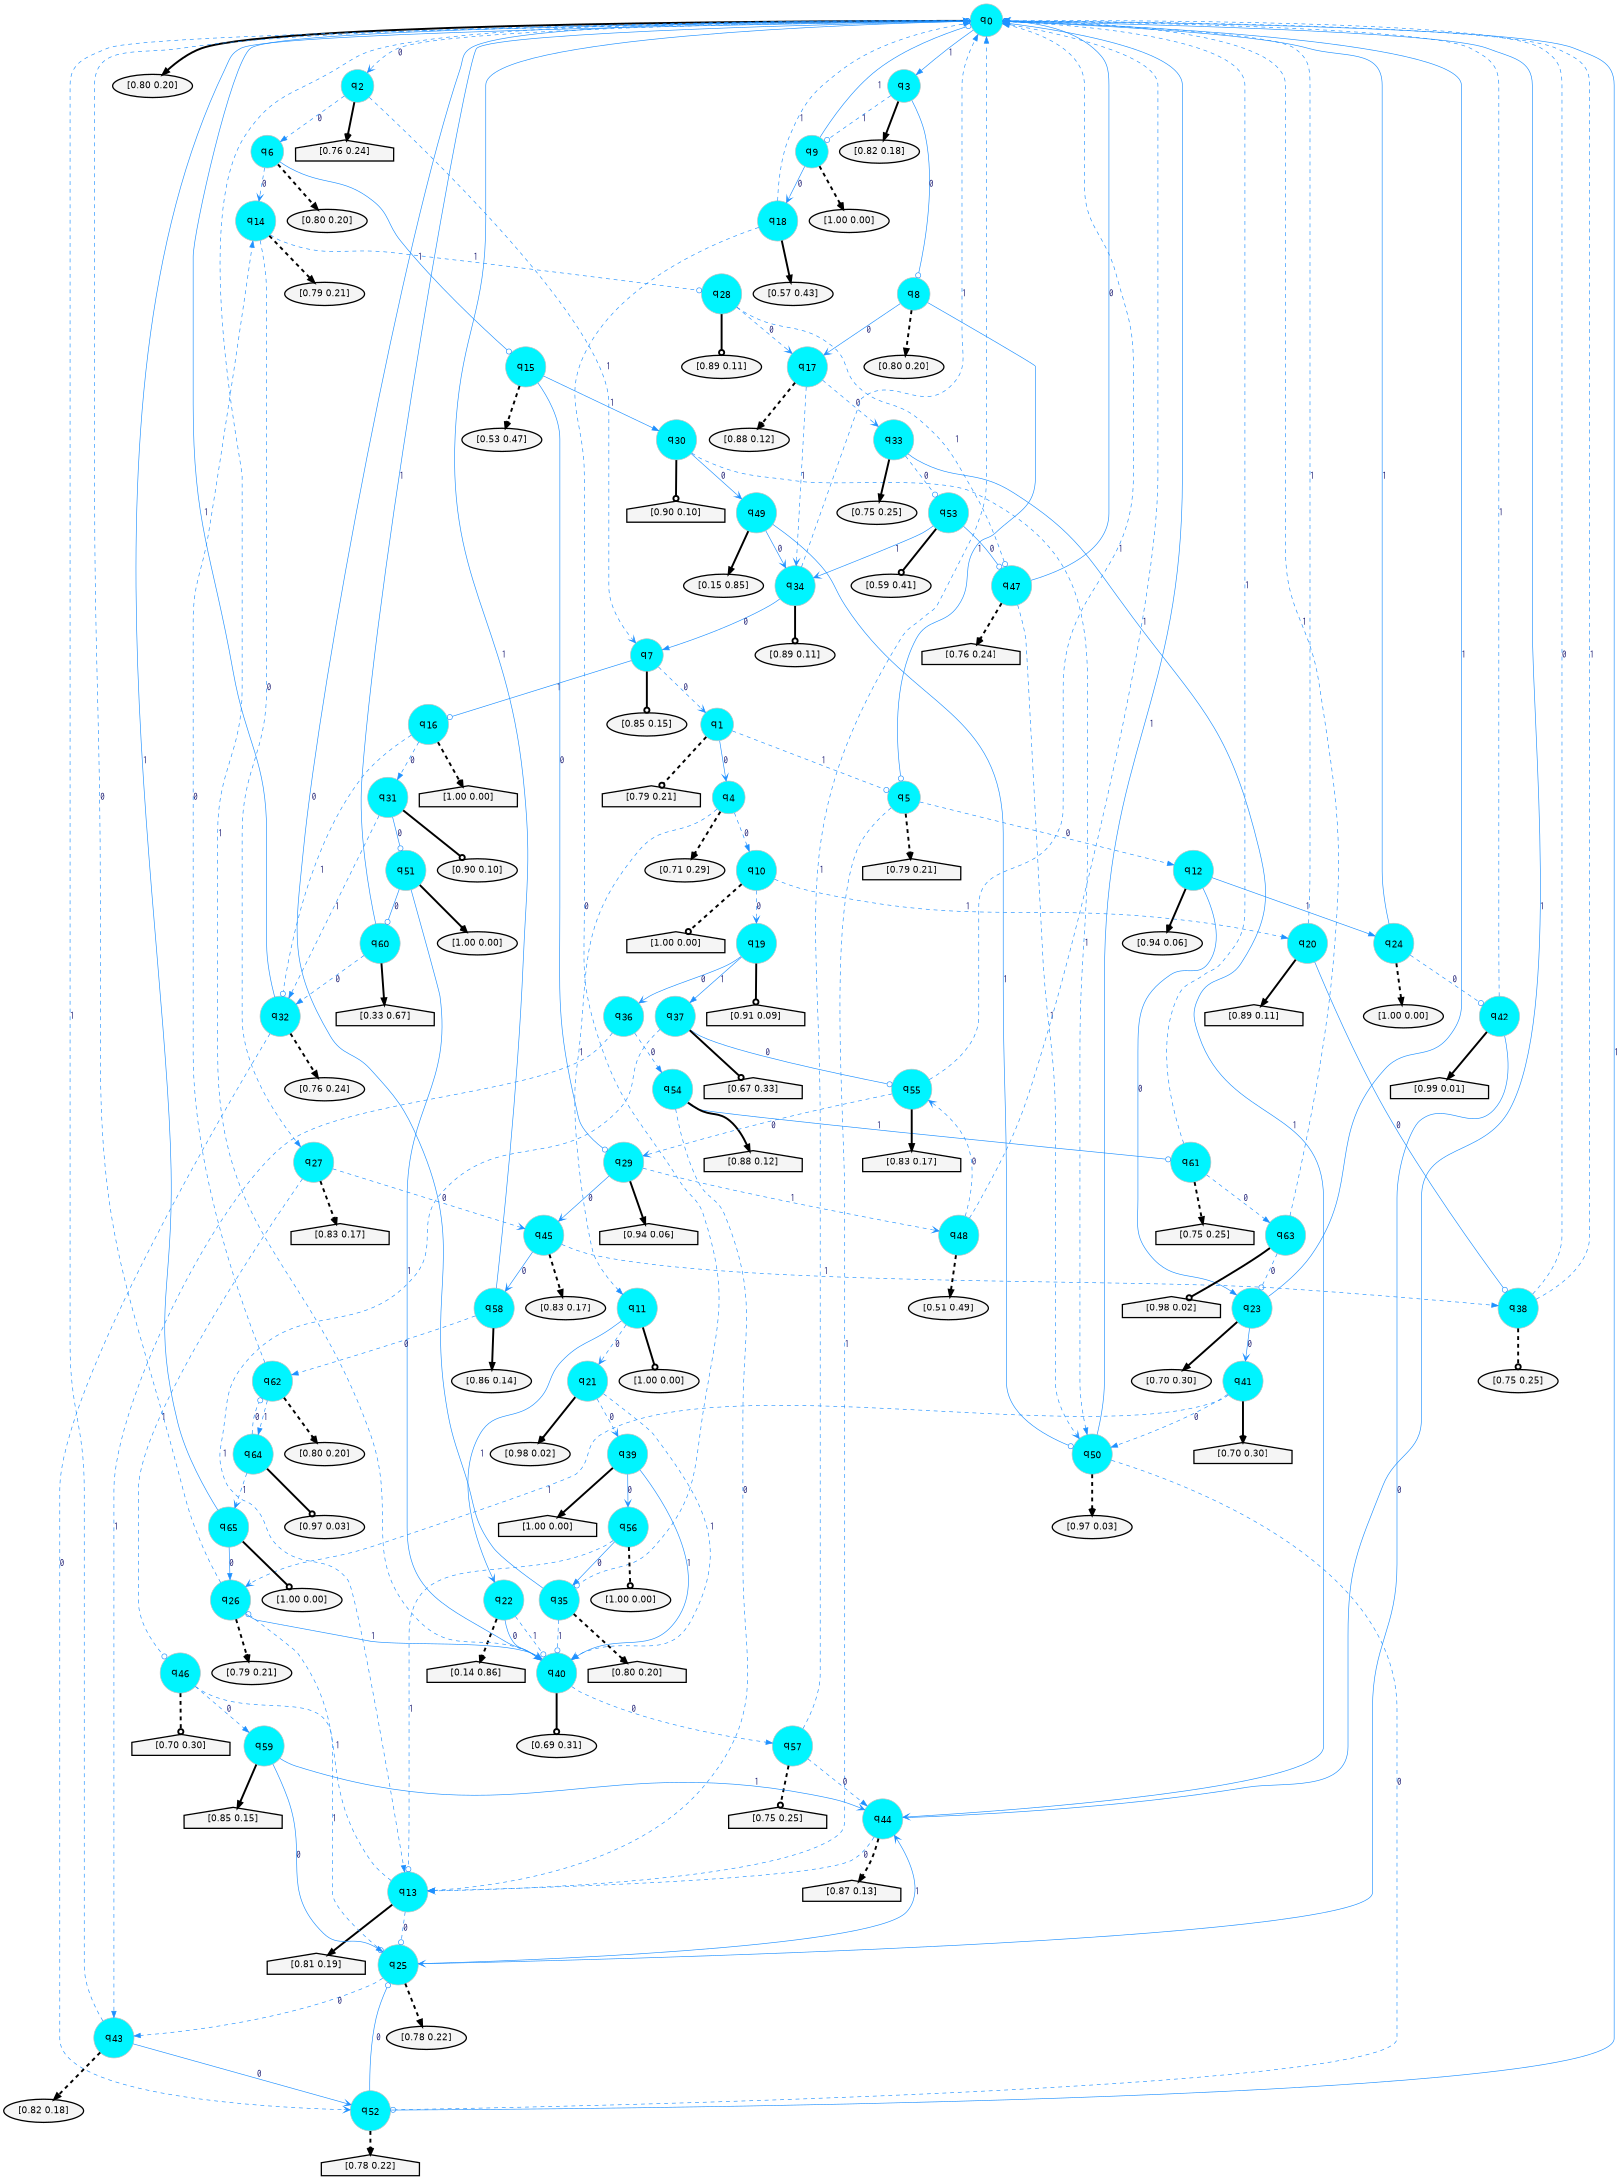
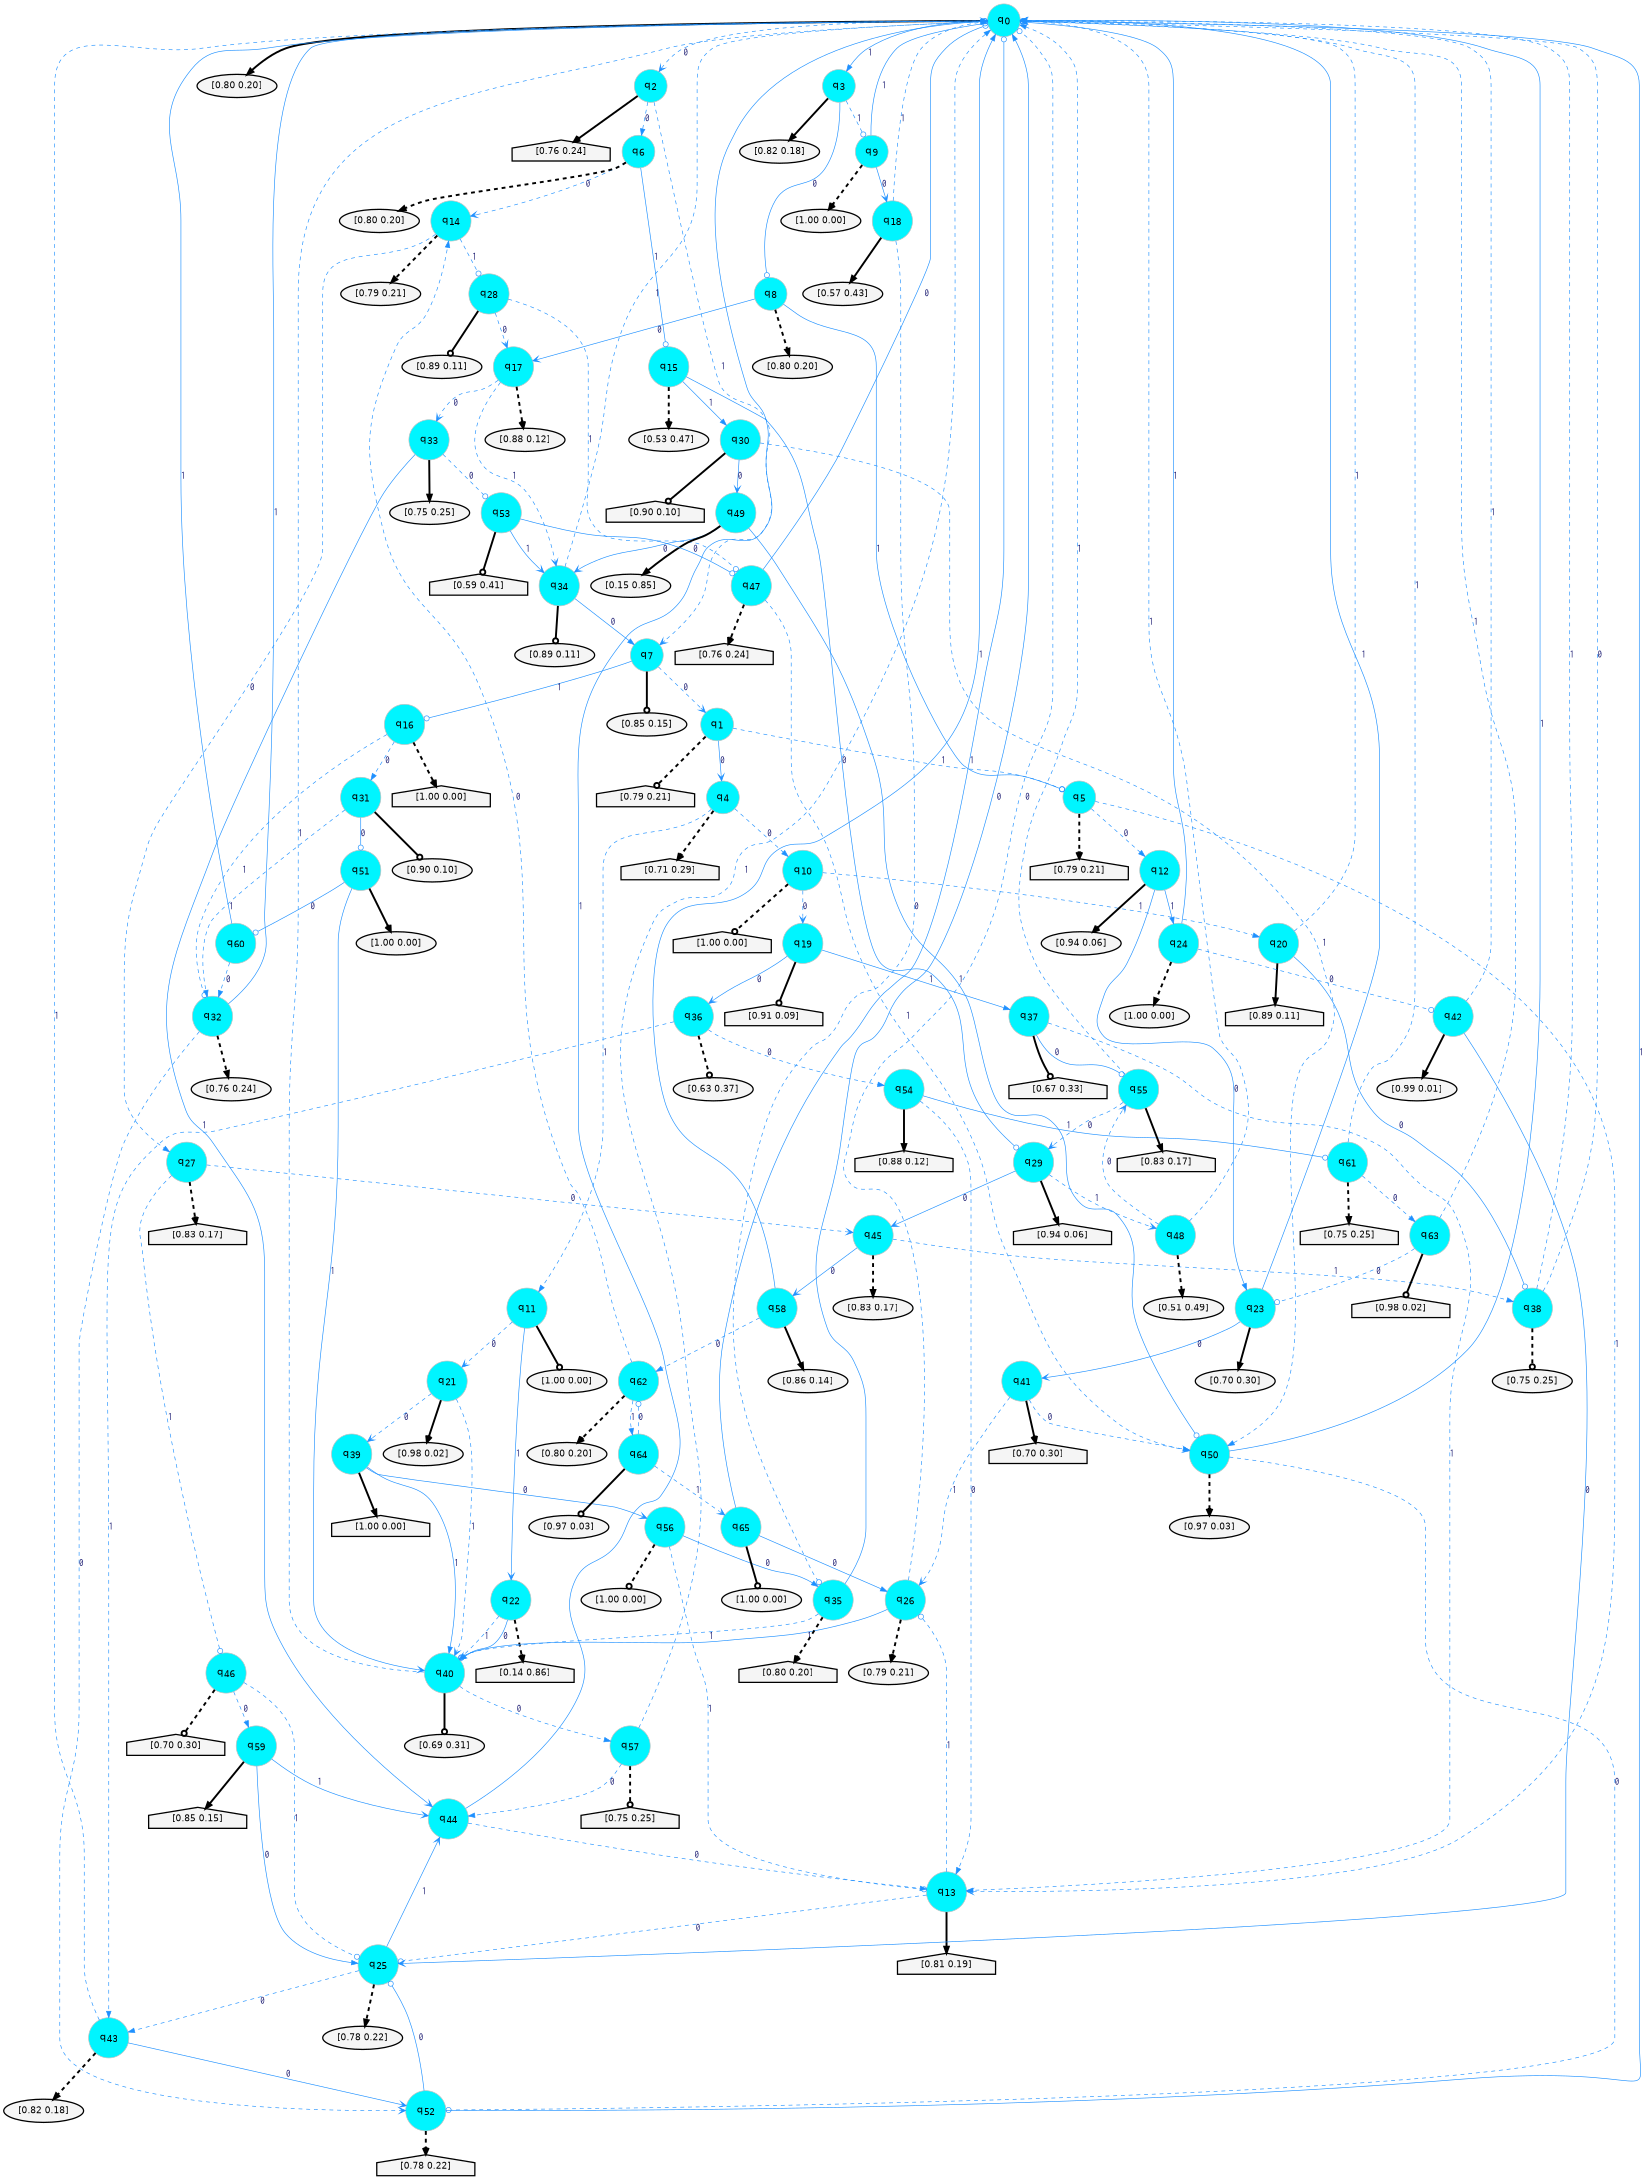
node "[0.59 0.41]": shape ellipse -> house
node "[0.71 0.29]": shape ellipse -> house
node "[0.33 0.67]": removed
node "[0.63 0.37]": added
node "[0.99 0.01]": shape house -> ellipse
node "[0.87 0.13]": removed
